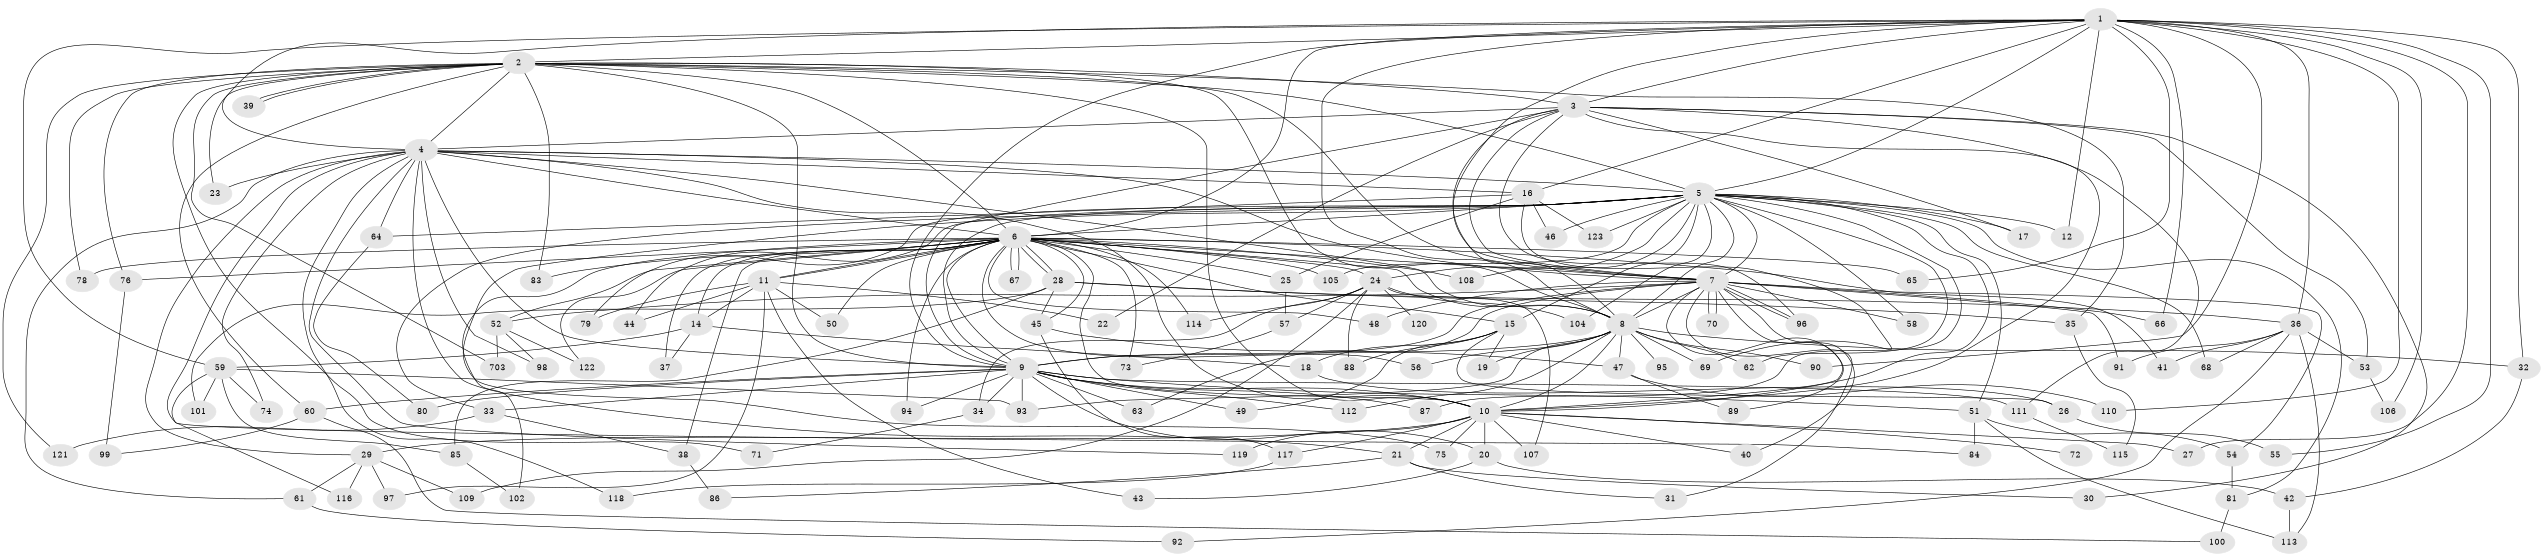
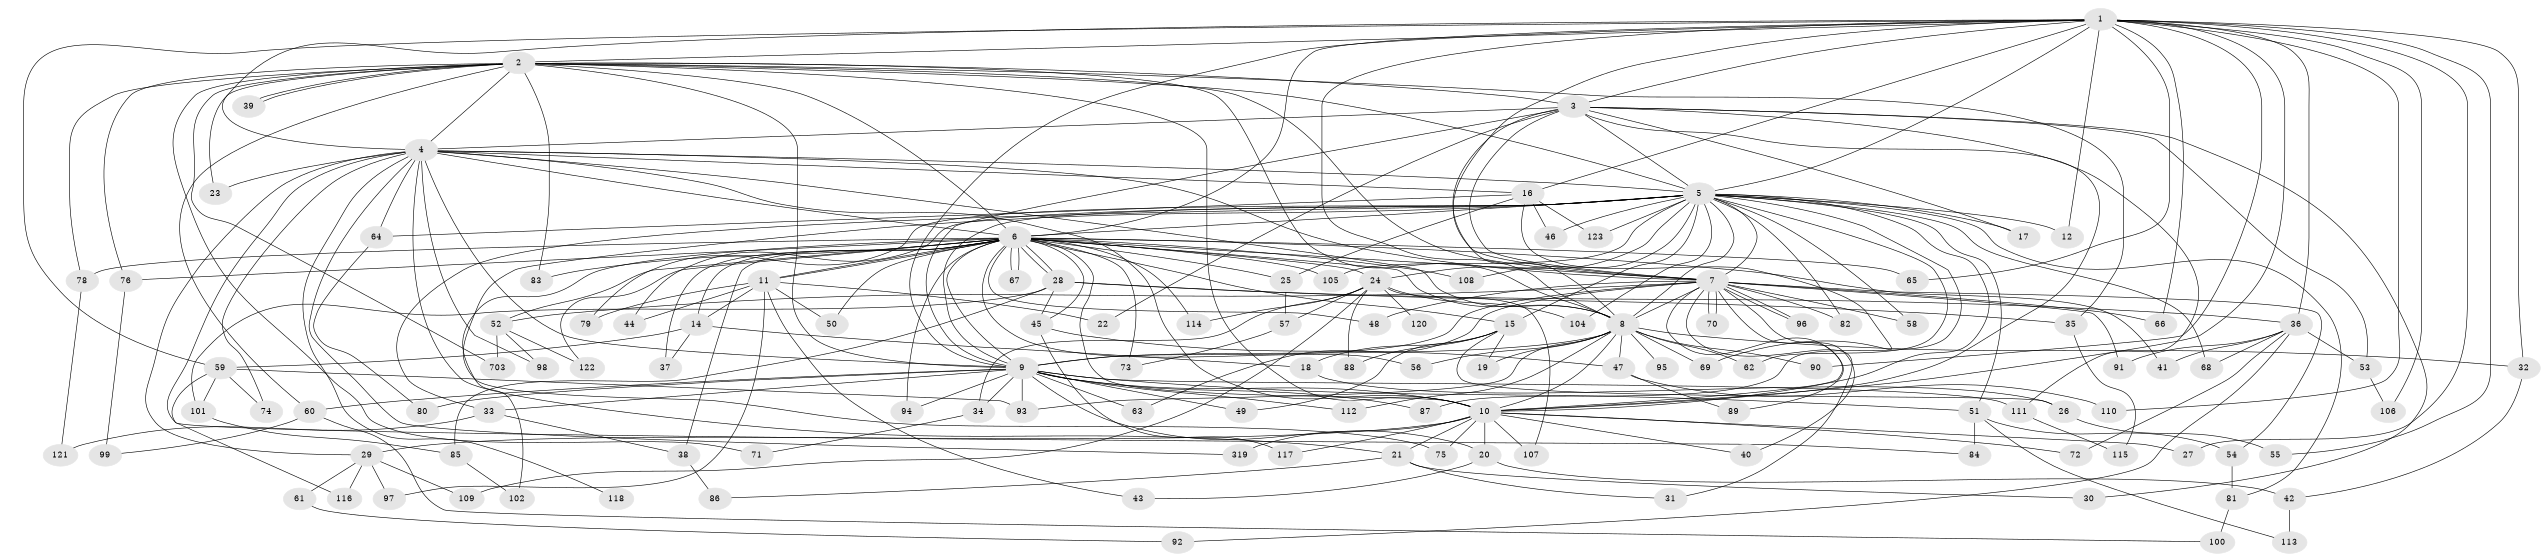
edge "2" -- "121": now "78" -- "121"
edge "3" -- "96": now "3" -- "5"
edge "4" -- "61": removed
node "82": added
edge "1" -- "10": added
edge "36" -- "113": now "36" -- "72"
edge "59" -- "85": now "101" -- "85"
node "119": label "119" -> "319"
edge "117" -- "118": removed
